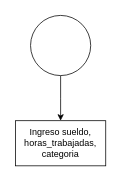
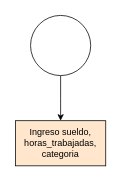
node "Ingreso sueldo, horas_trabajadas, categoria": fillcolor #ffffff -> #ffe6cc
